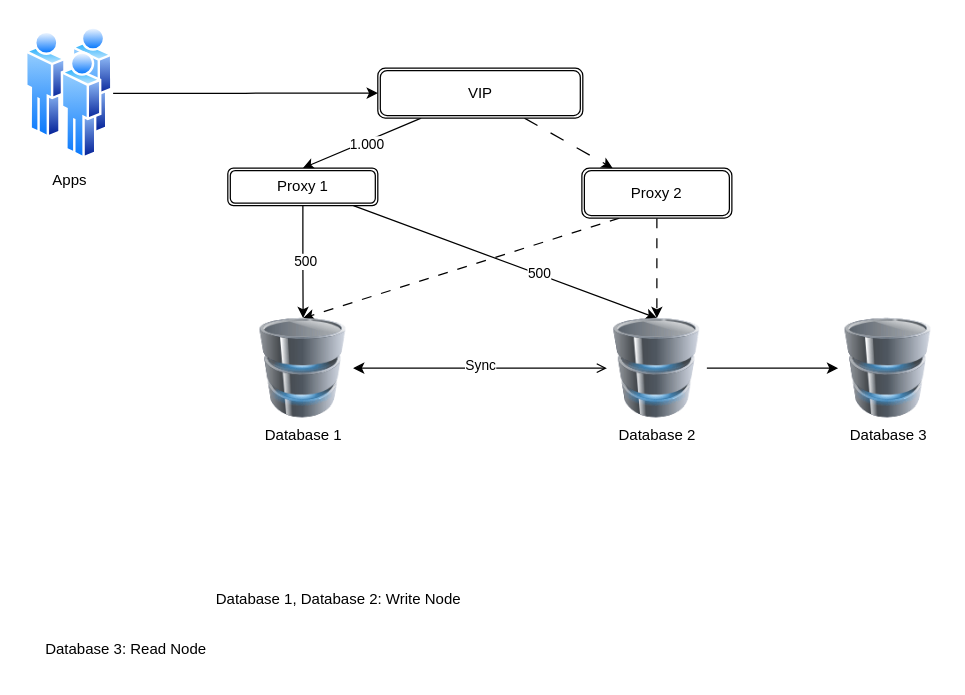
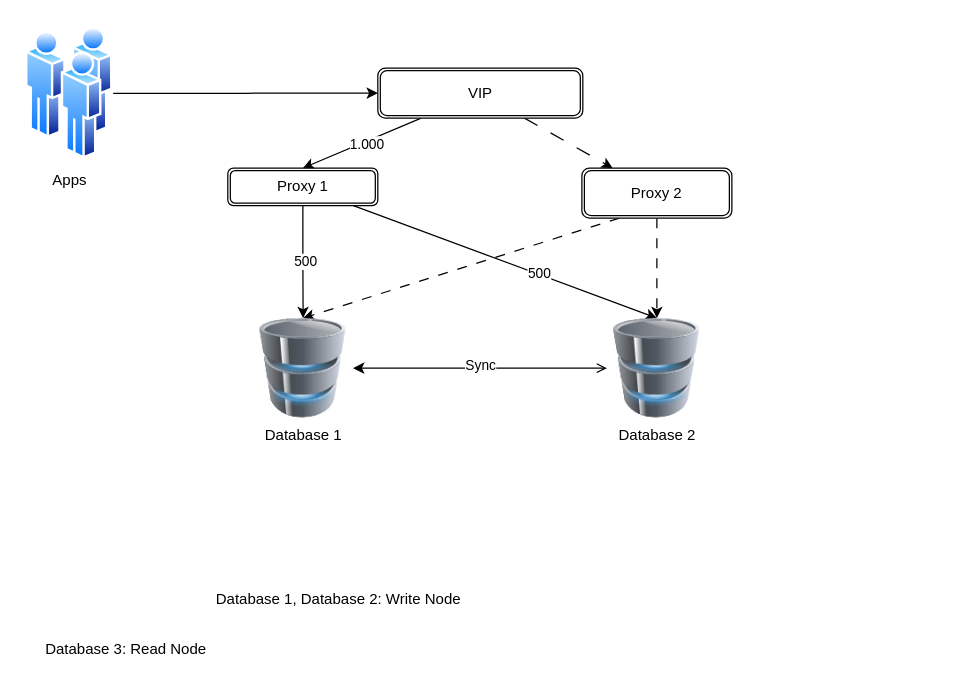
edge "Database 2" -> "Database 3": removed
node "Database 3": removed
